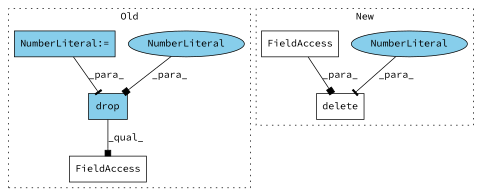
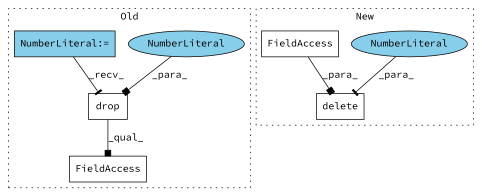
edge "NumberLiteral:=" -> "drop": label "_para_" -> "_recv_"
node "drop": fillcolor skyblue -> white
